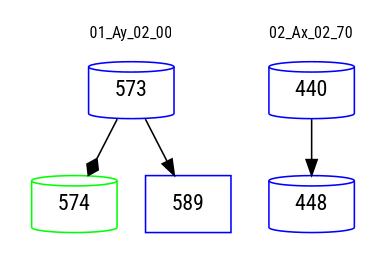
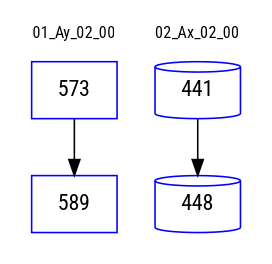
cluster "02_Ax_02_70": label "02_Ax_02_70" -> "02_Ax_02_00"
node "573": shape cylinder -> box
node "440": label "440" -> "441"
node "574": removed
